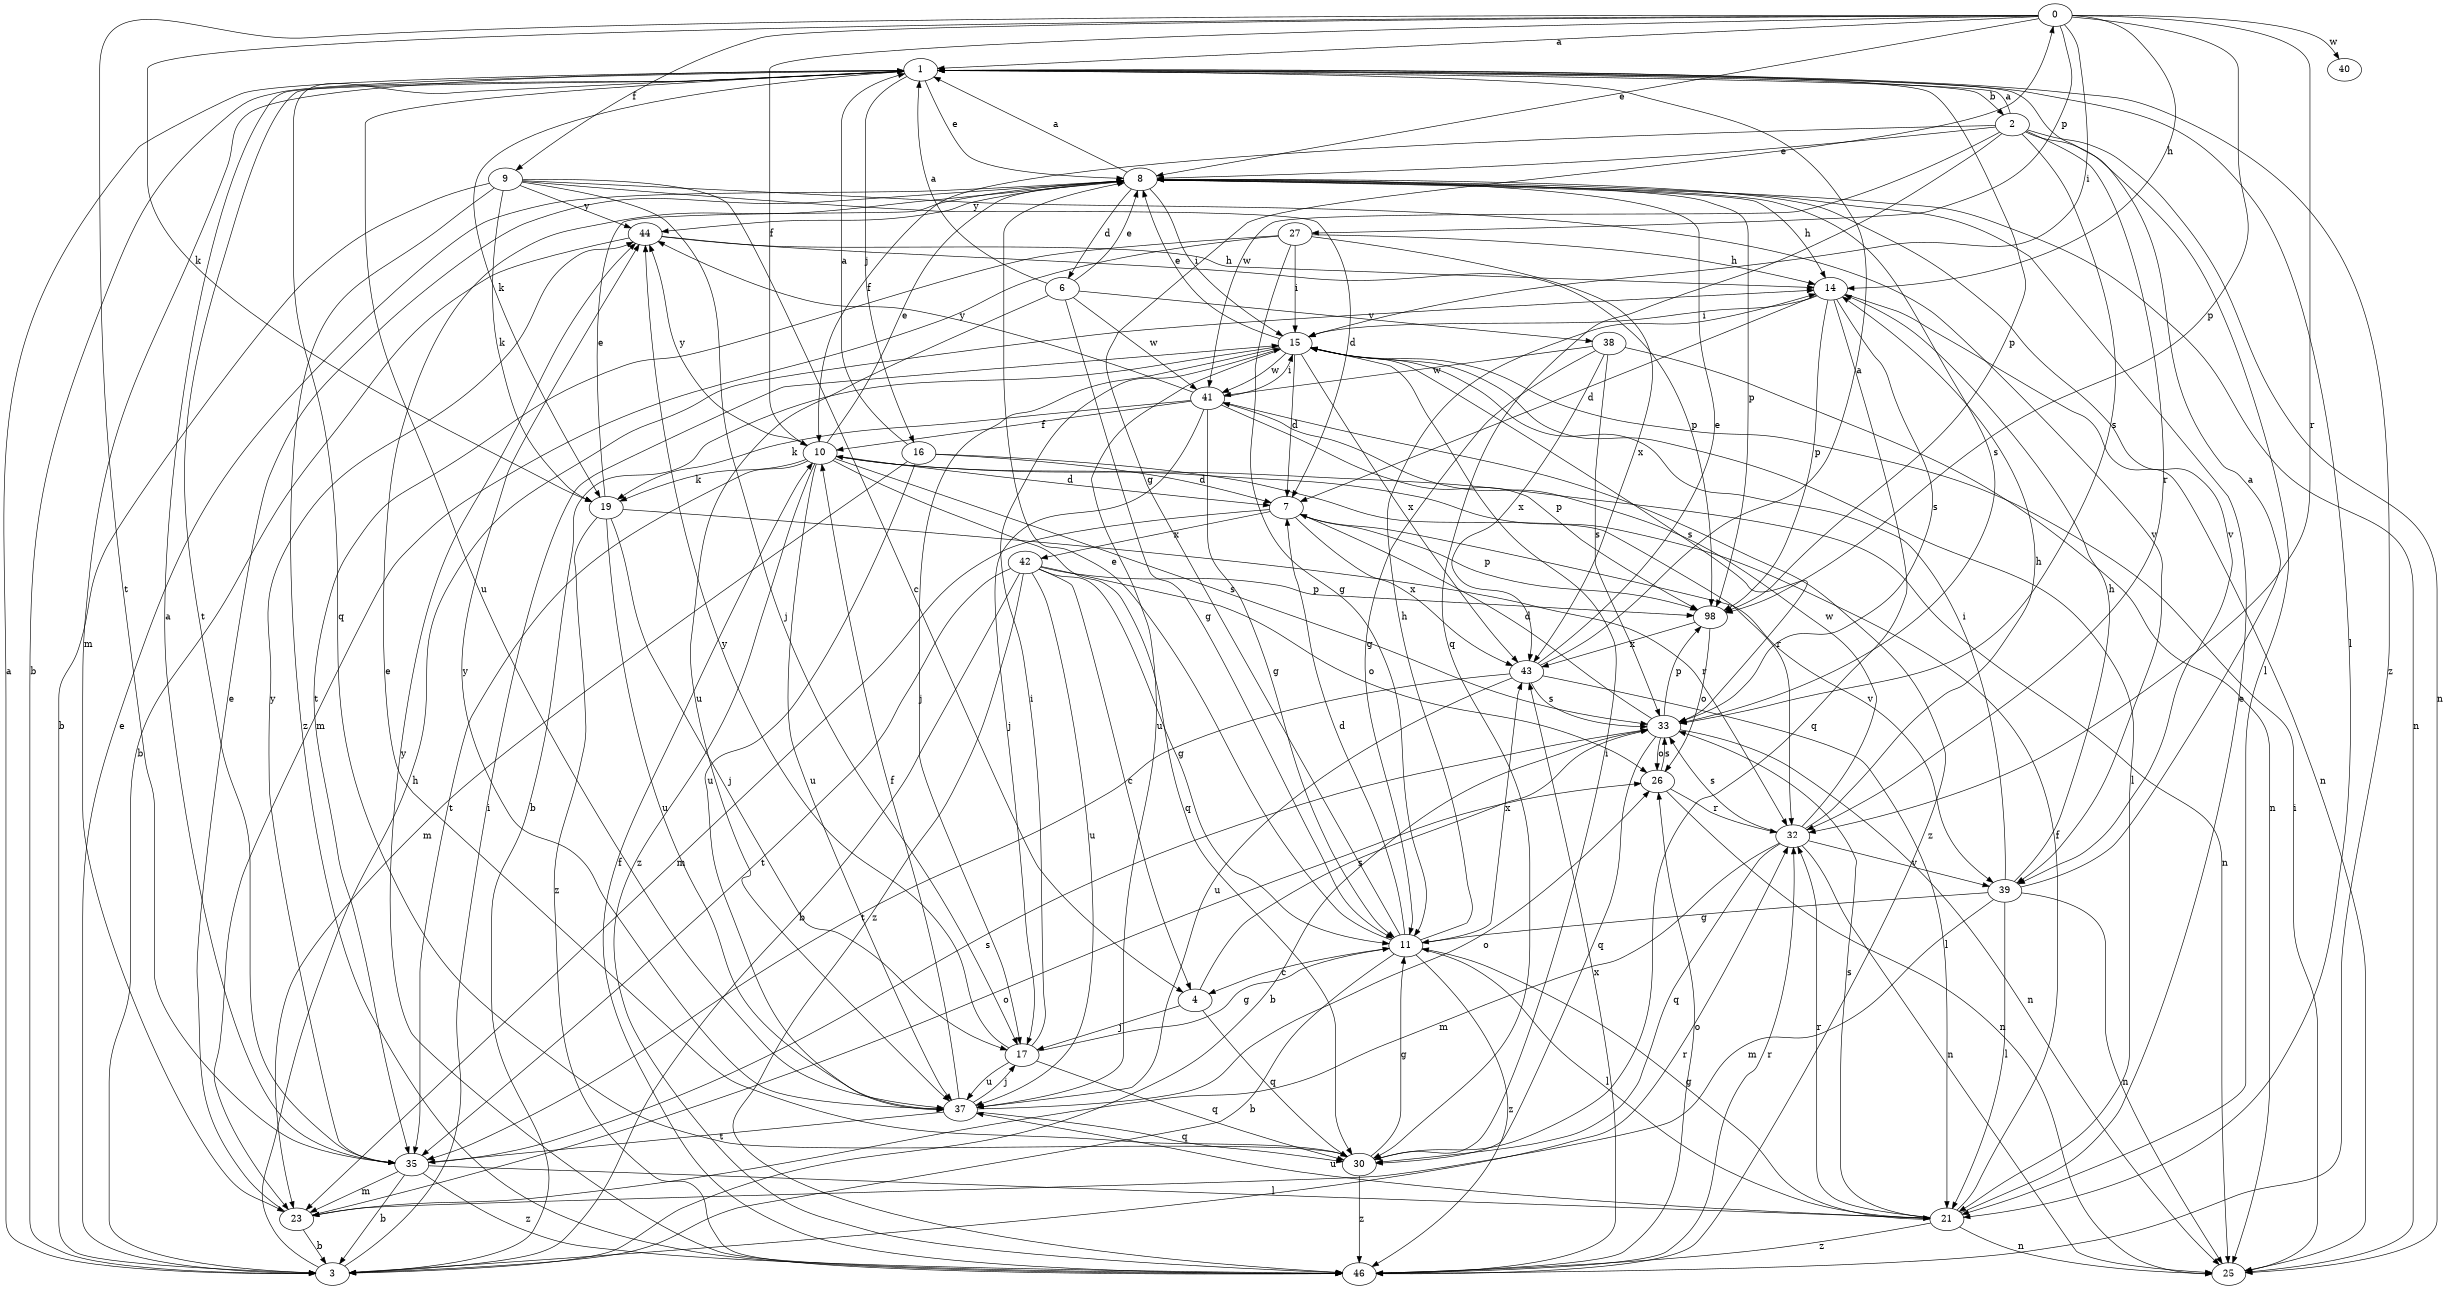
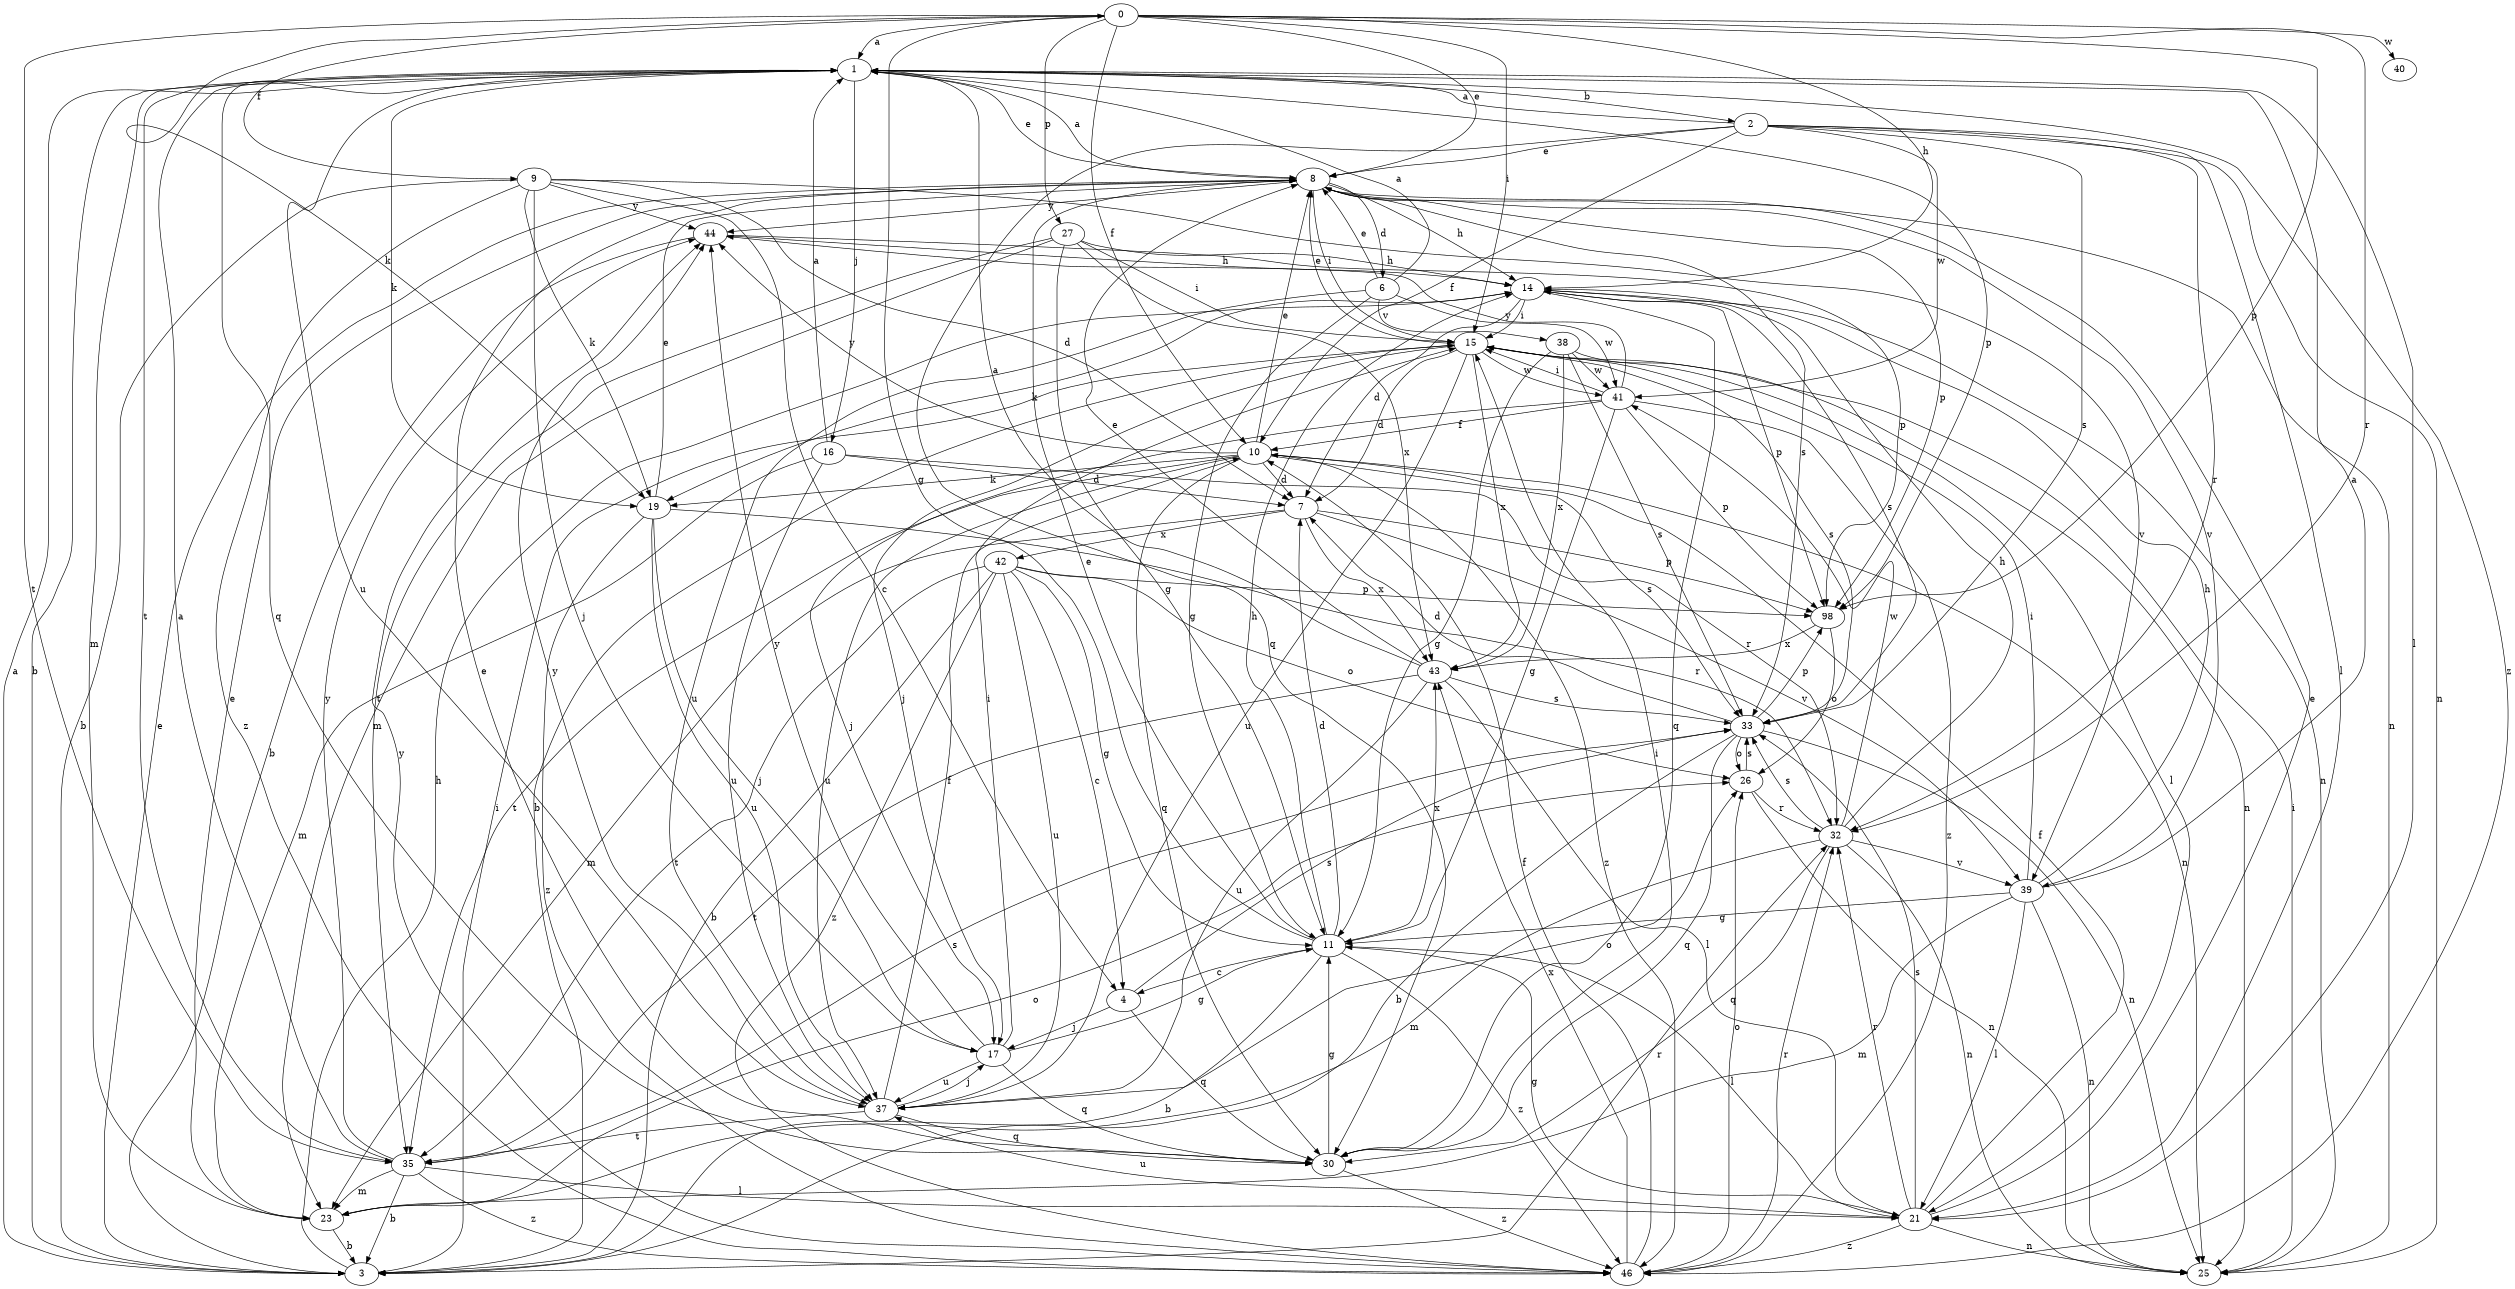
edge "41" -> "19": now "14" -> "19"
